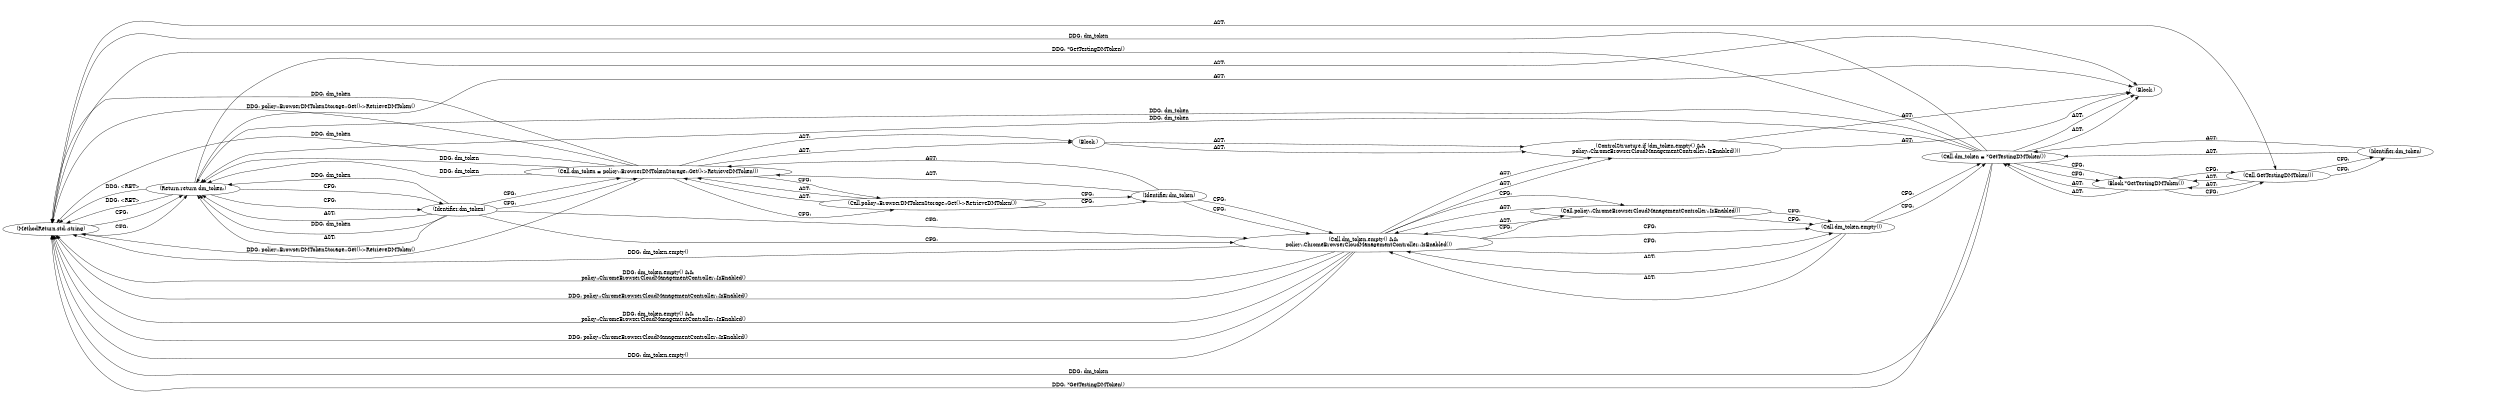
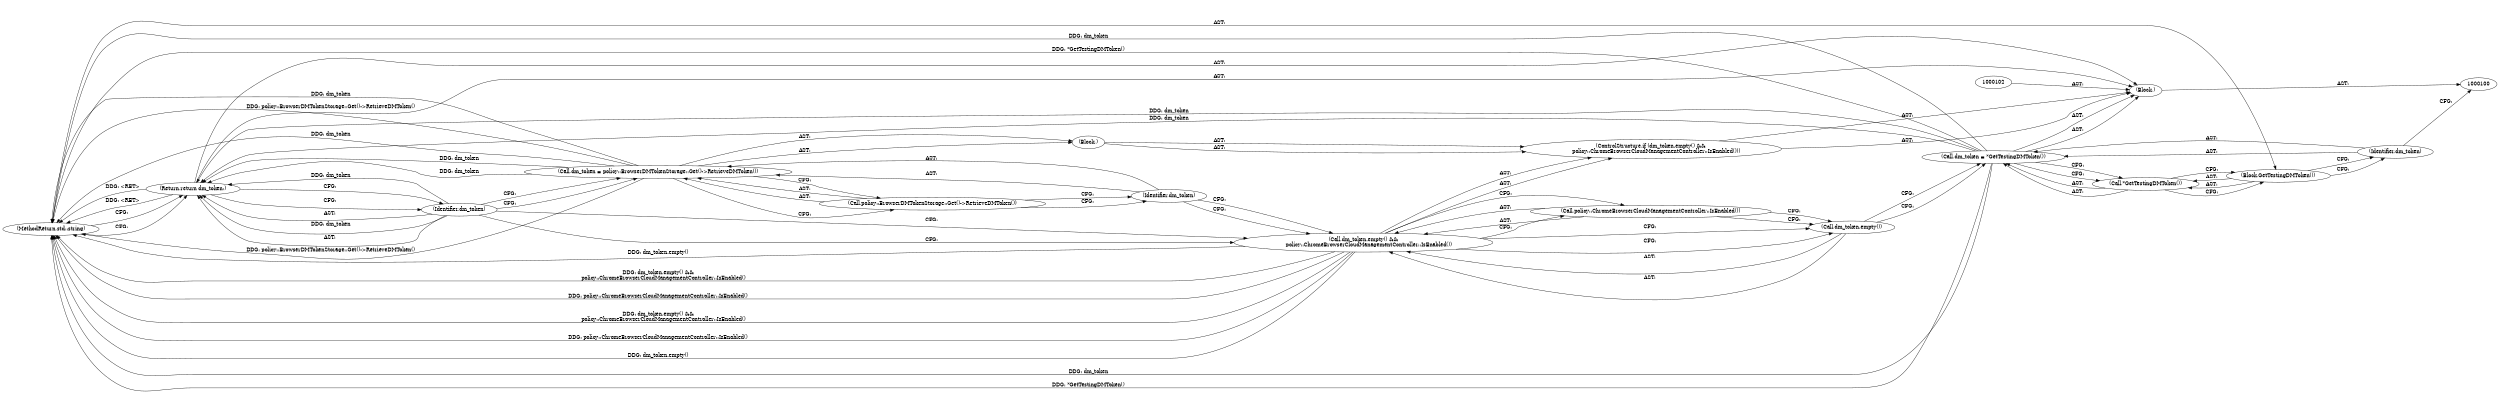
node "1000102": added
node "1000100": added
node "(Call,GetTestingDMToken())": label "(Call,GetTestingDMToken())" -> "(Block,GetTestingDMToken())"
node "(Block,*GetTestingDMToken())": label "(Block,*GetTestingDMToken())" -> "(Call,*GetTestingDMToken())"
